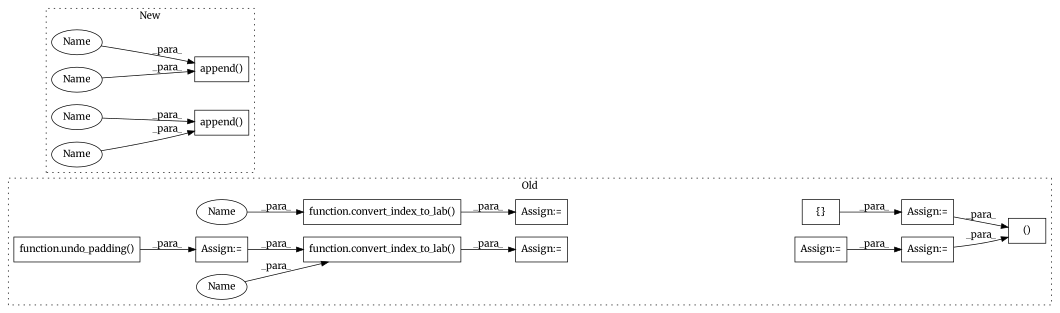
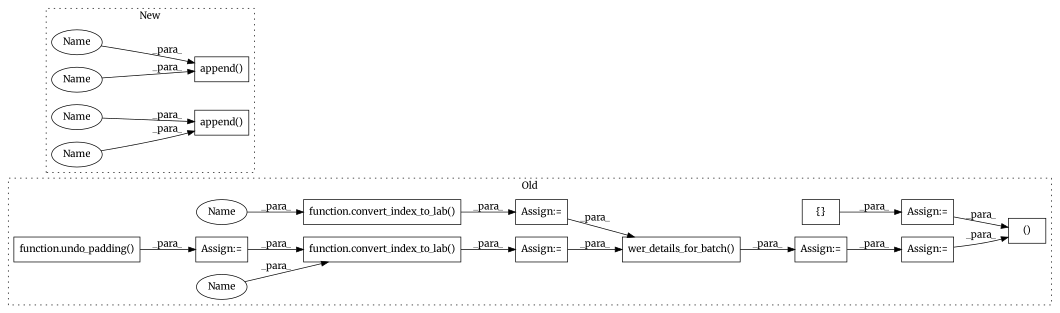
node "wer_details_for_batch()": added
